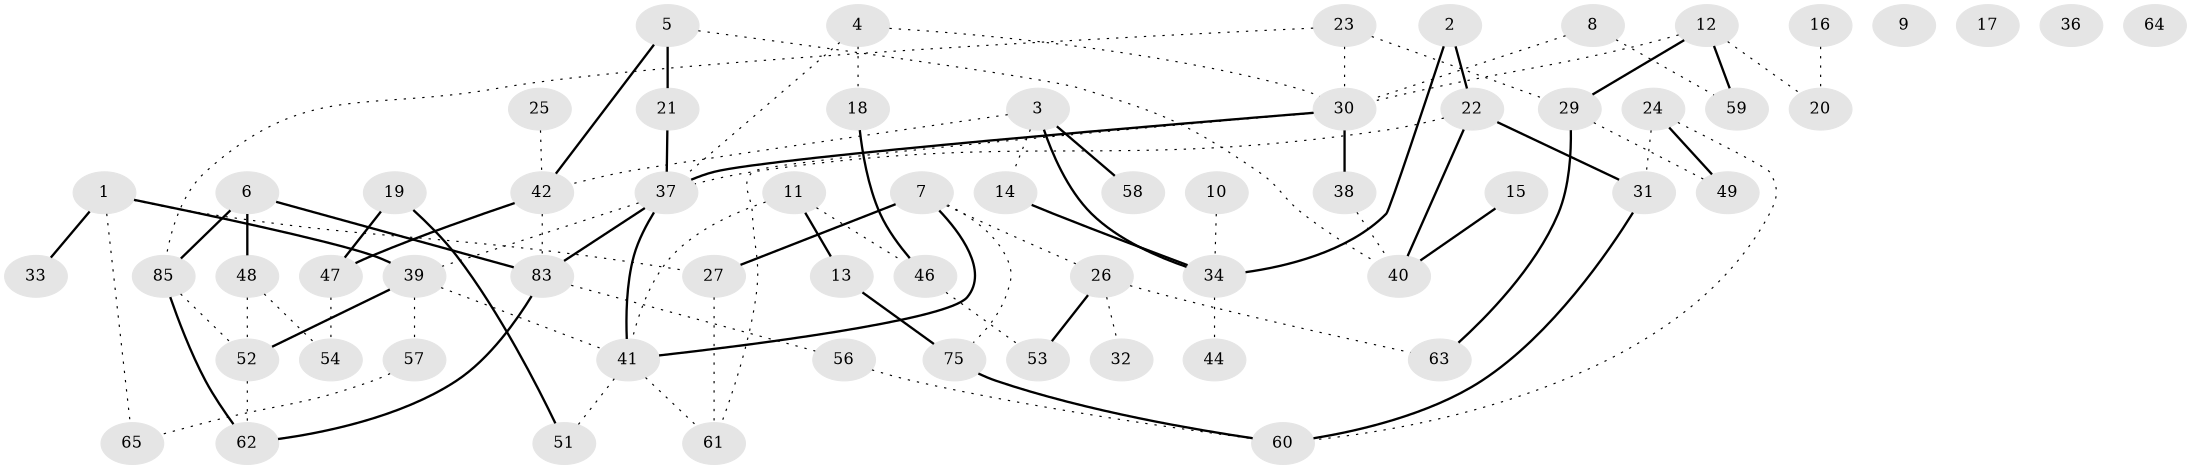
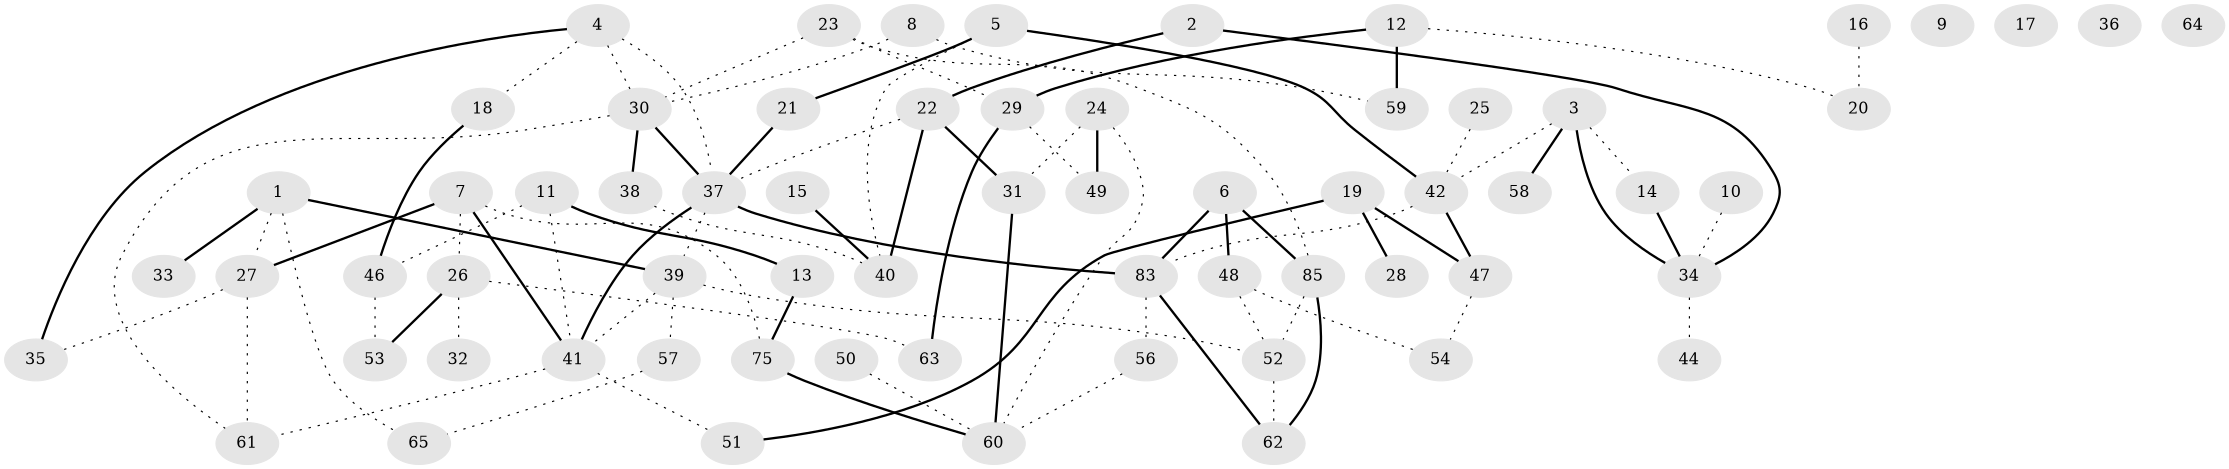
edge "12" -- "30": removed
node "28": added
edge "39" -- "52": style bold -> dotted
node "35": added
node "50": added
